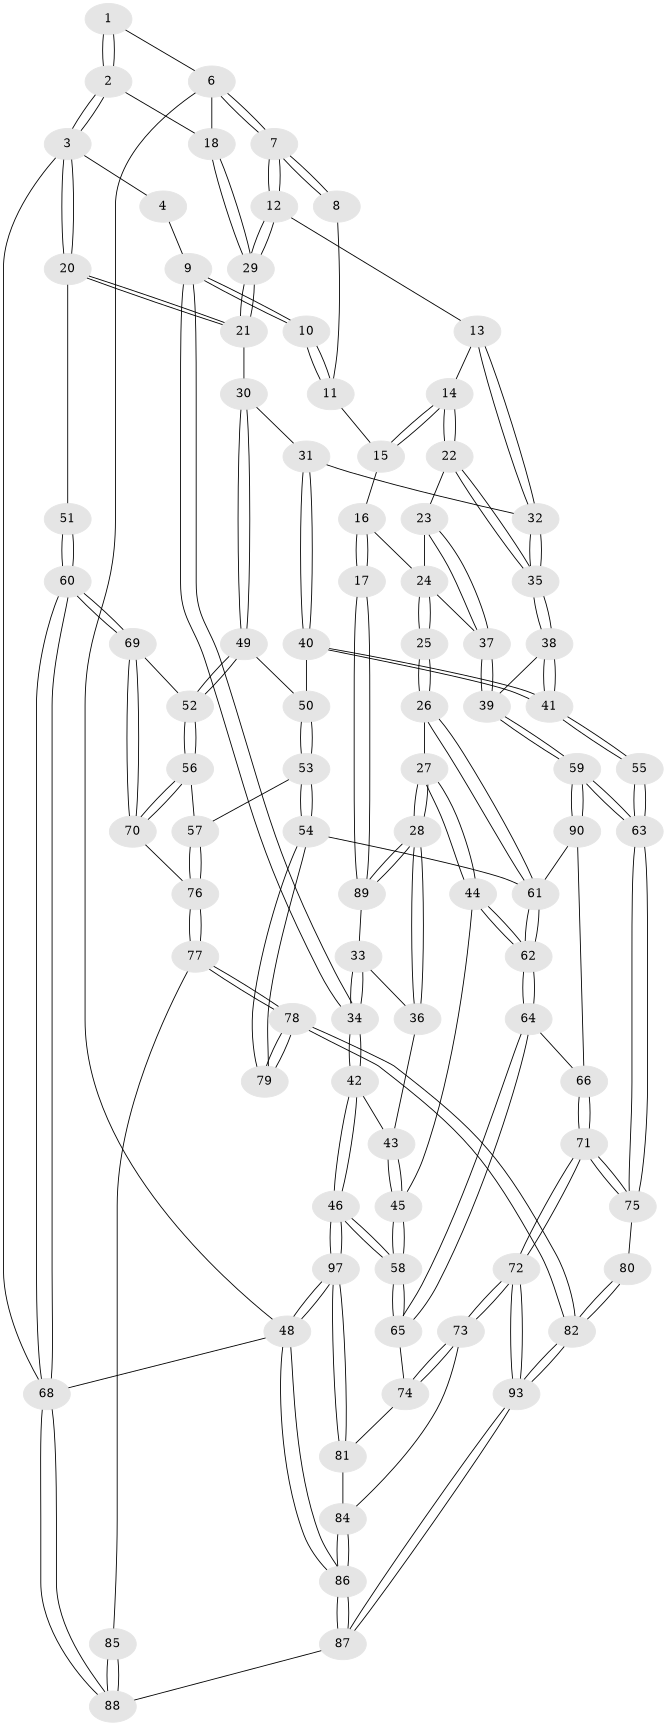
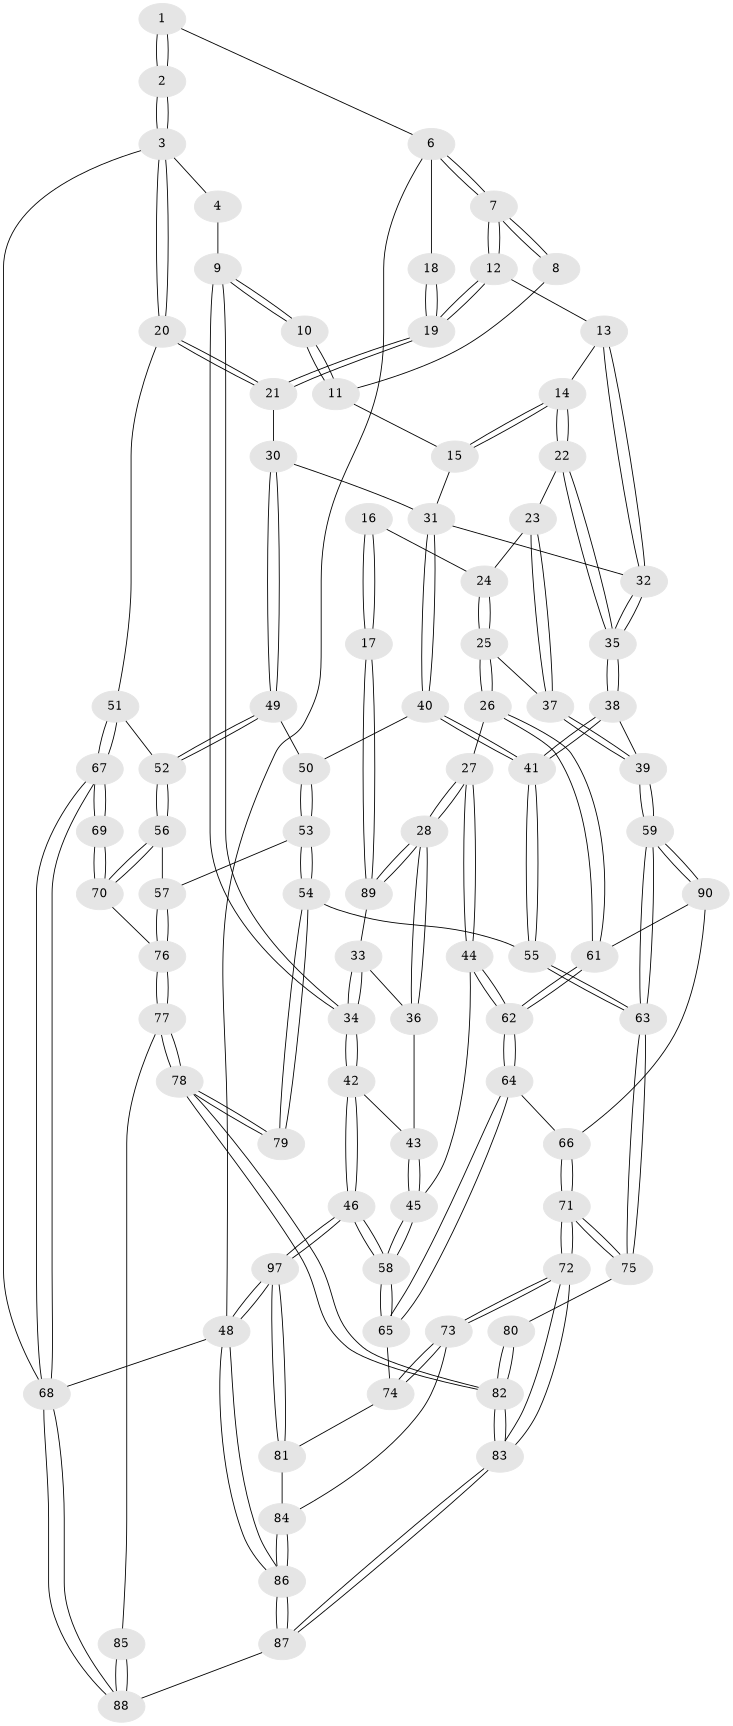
edge "2" -- "18": removed
node "29": label "29" -> "19"
edge "15" -- "16": now "15" -- "31"
node "60": label "60" -> "67"
edge "24" -- "37": now "25" -- "37"
edge "69" -- "52": now "51" -- "52"
edge "54" -- "61": now "54" -- "55"
node "93": label "93" -> "83"
